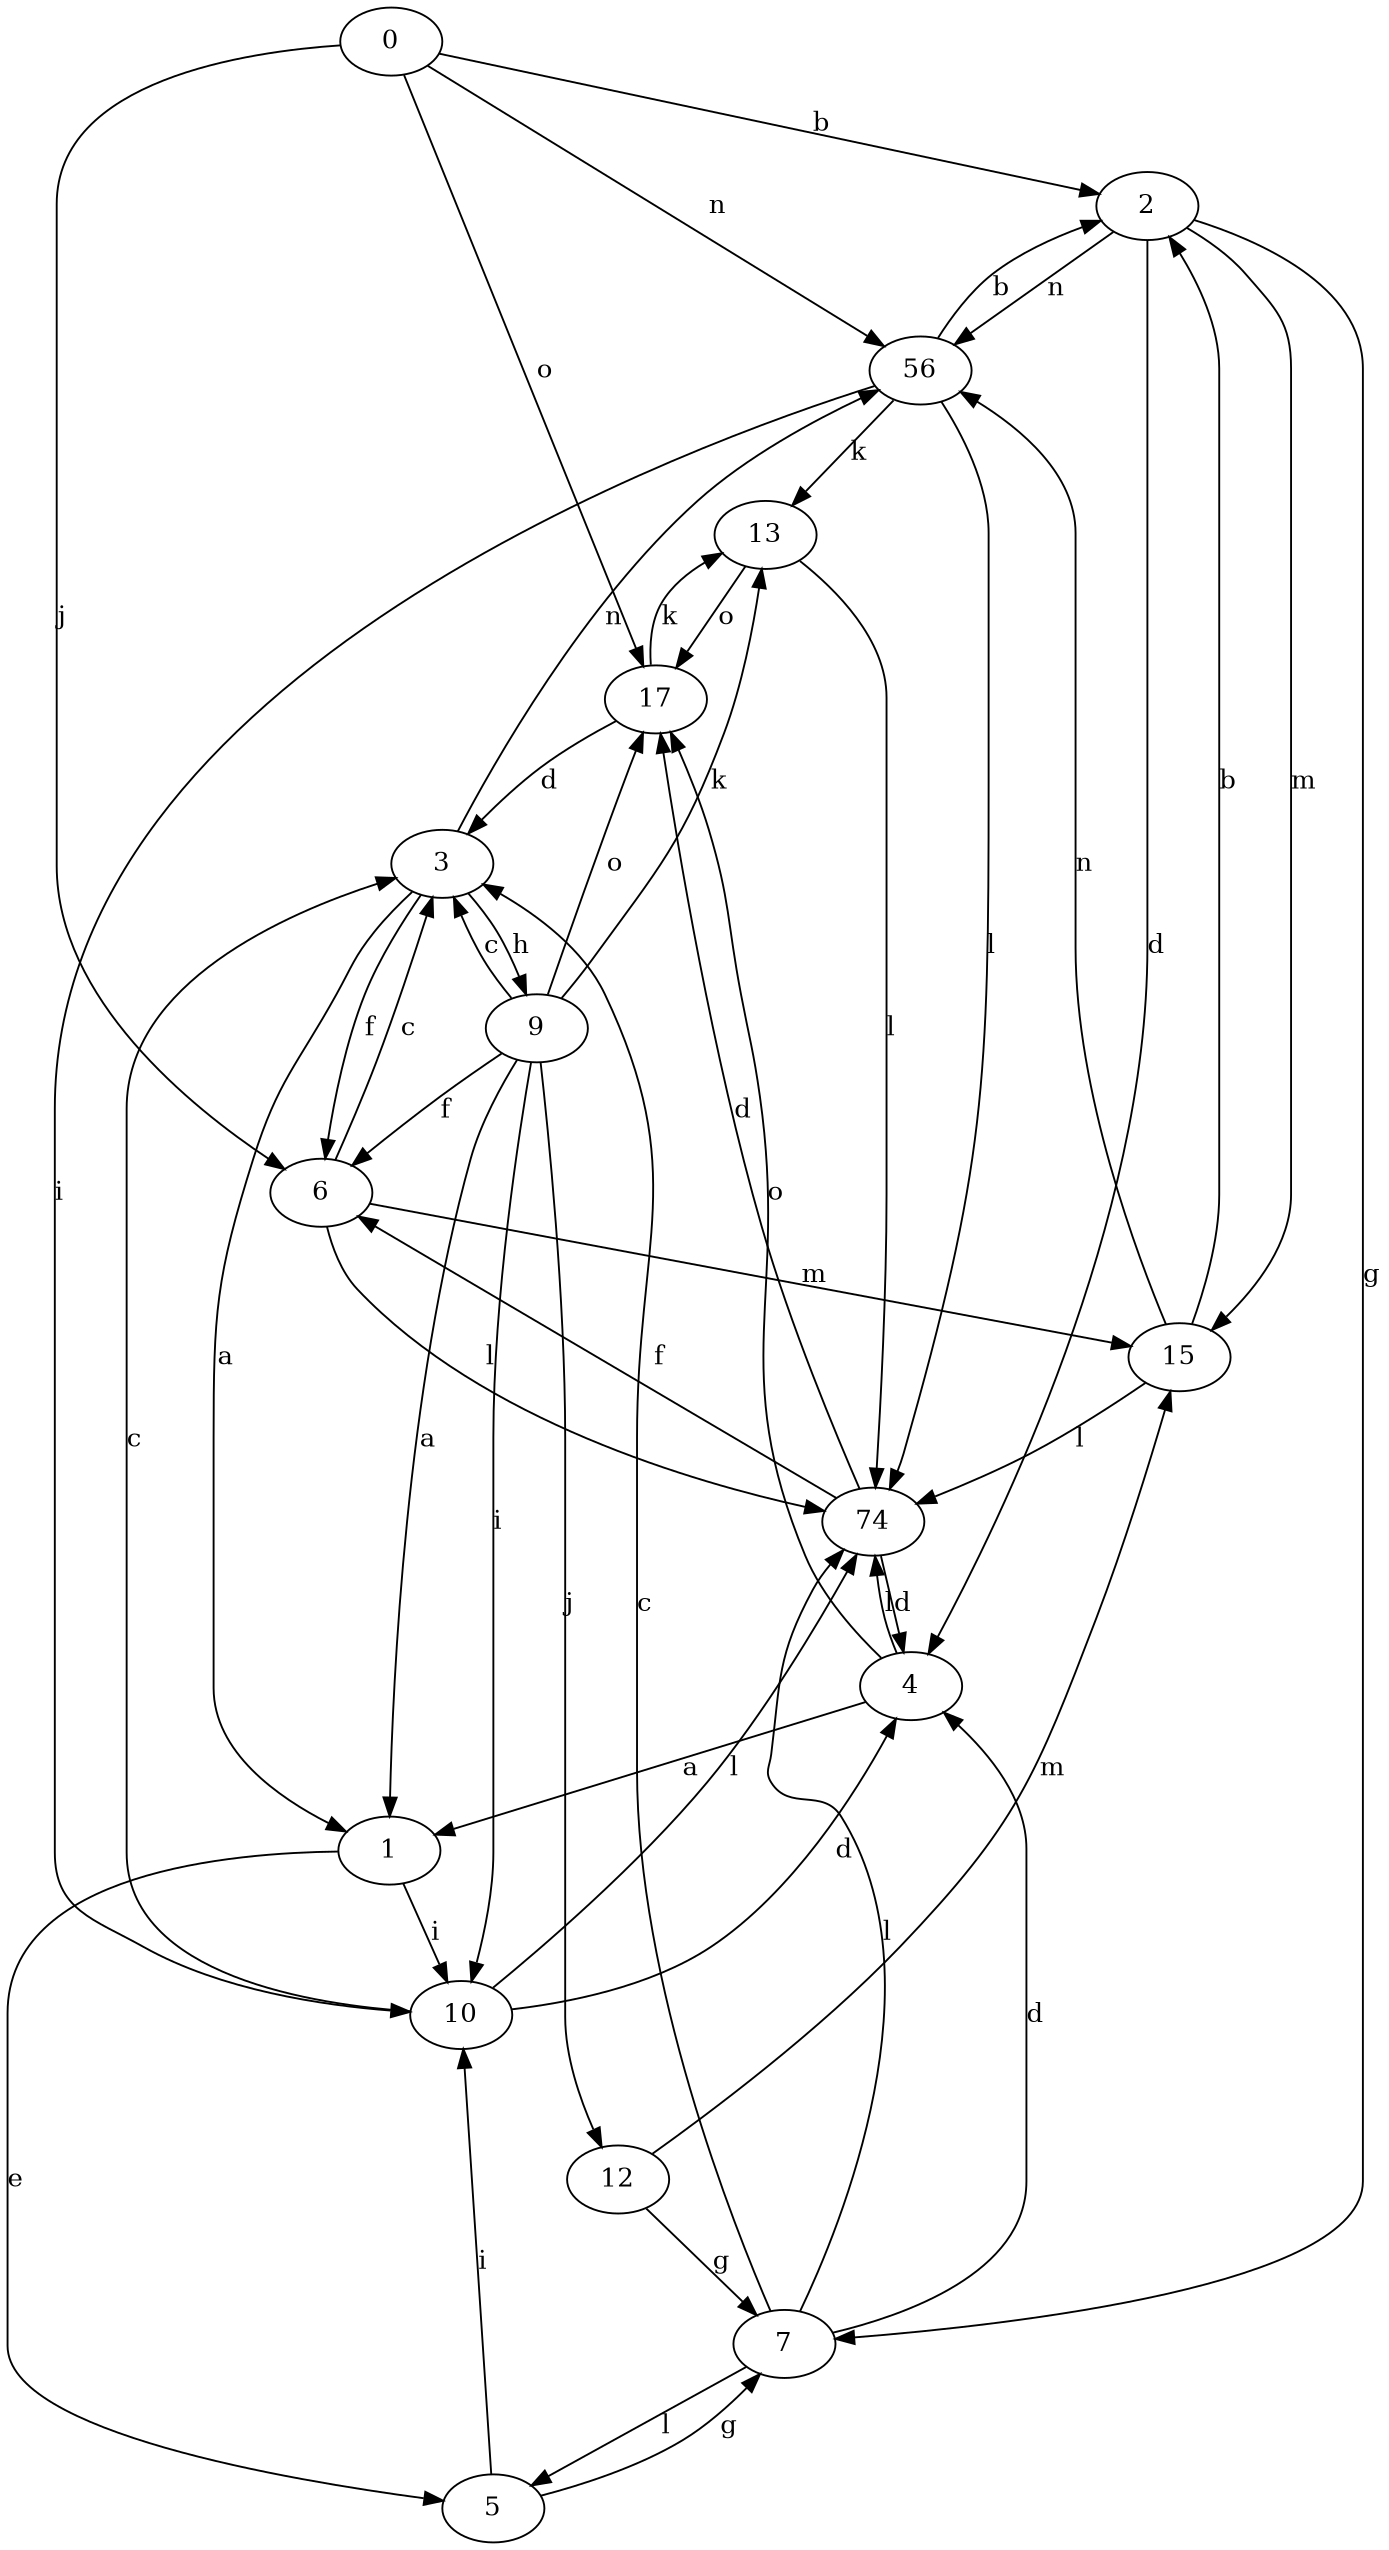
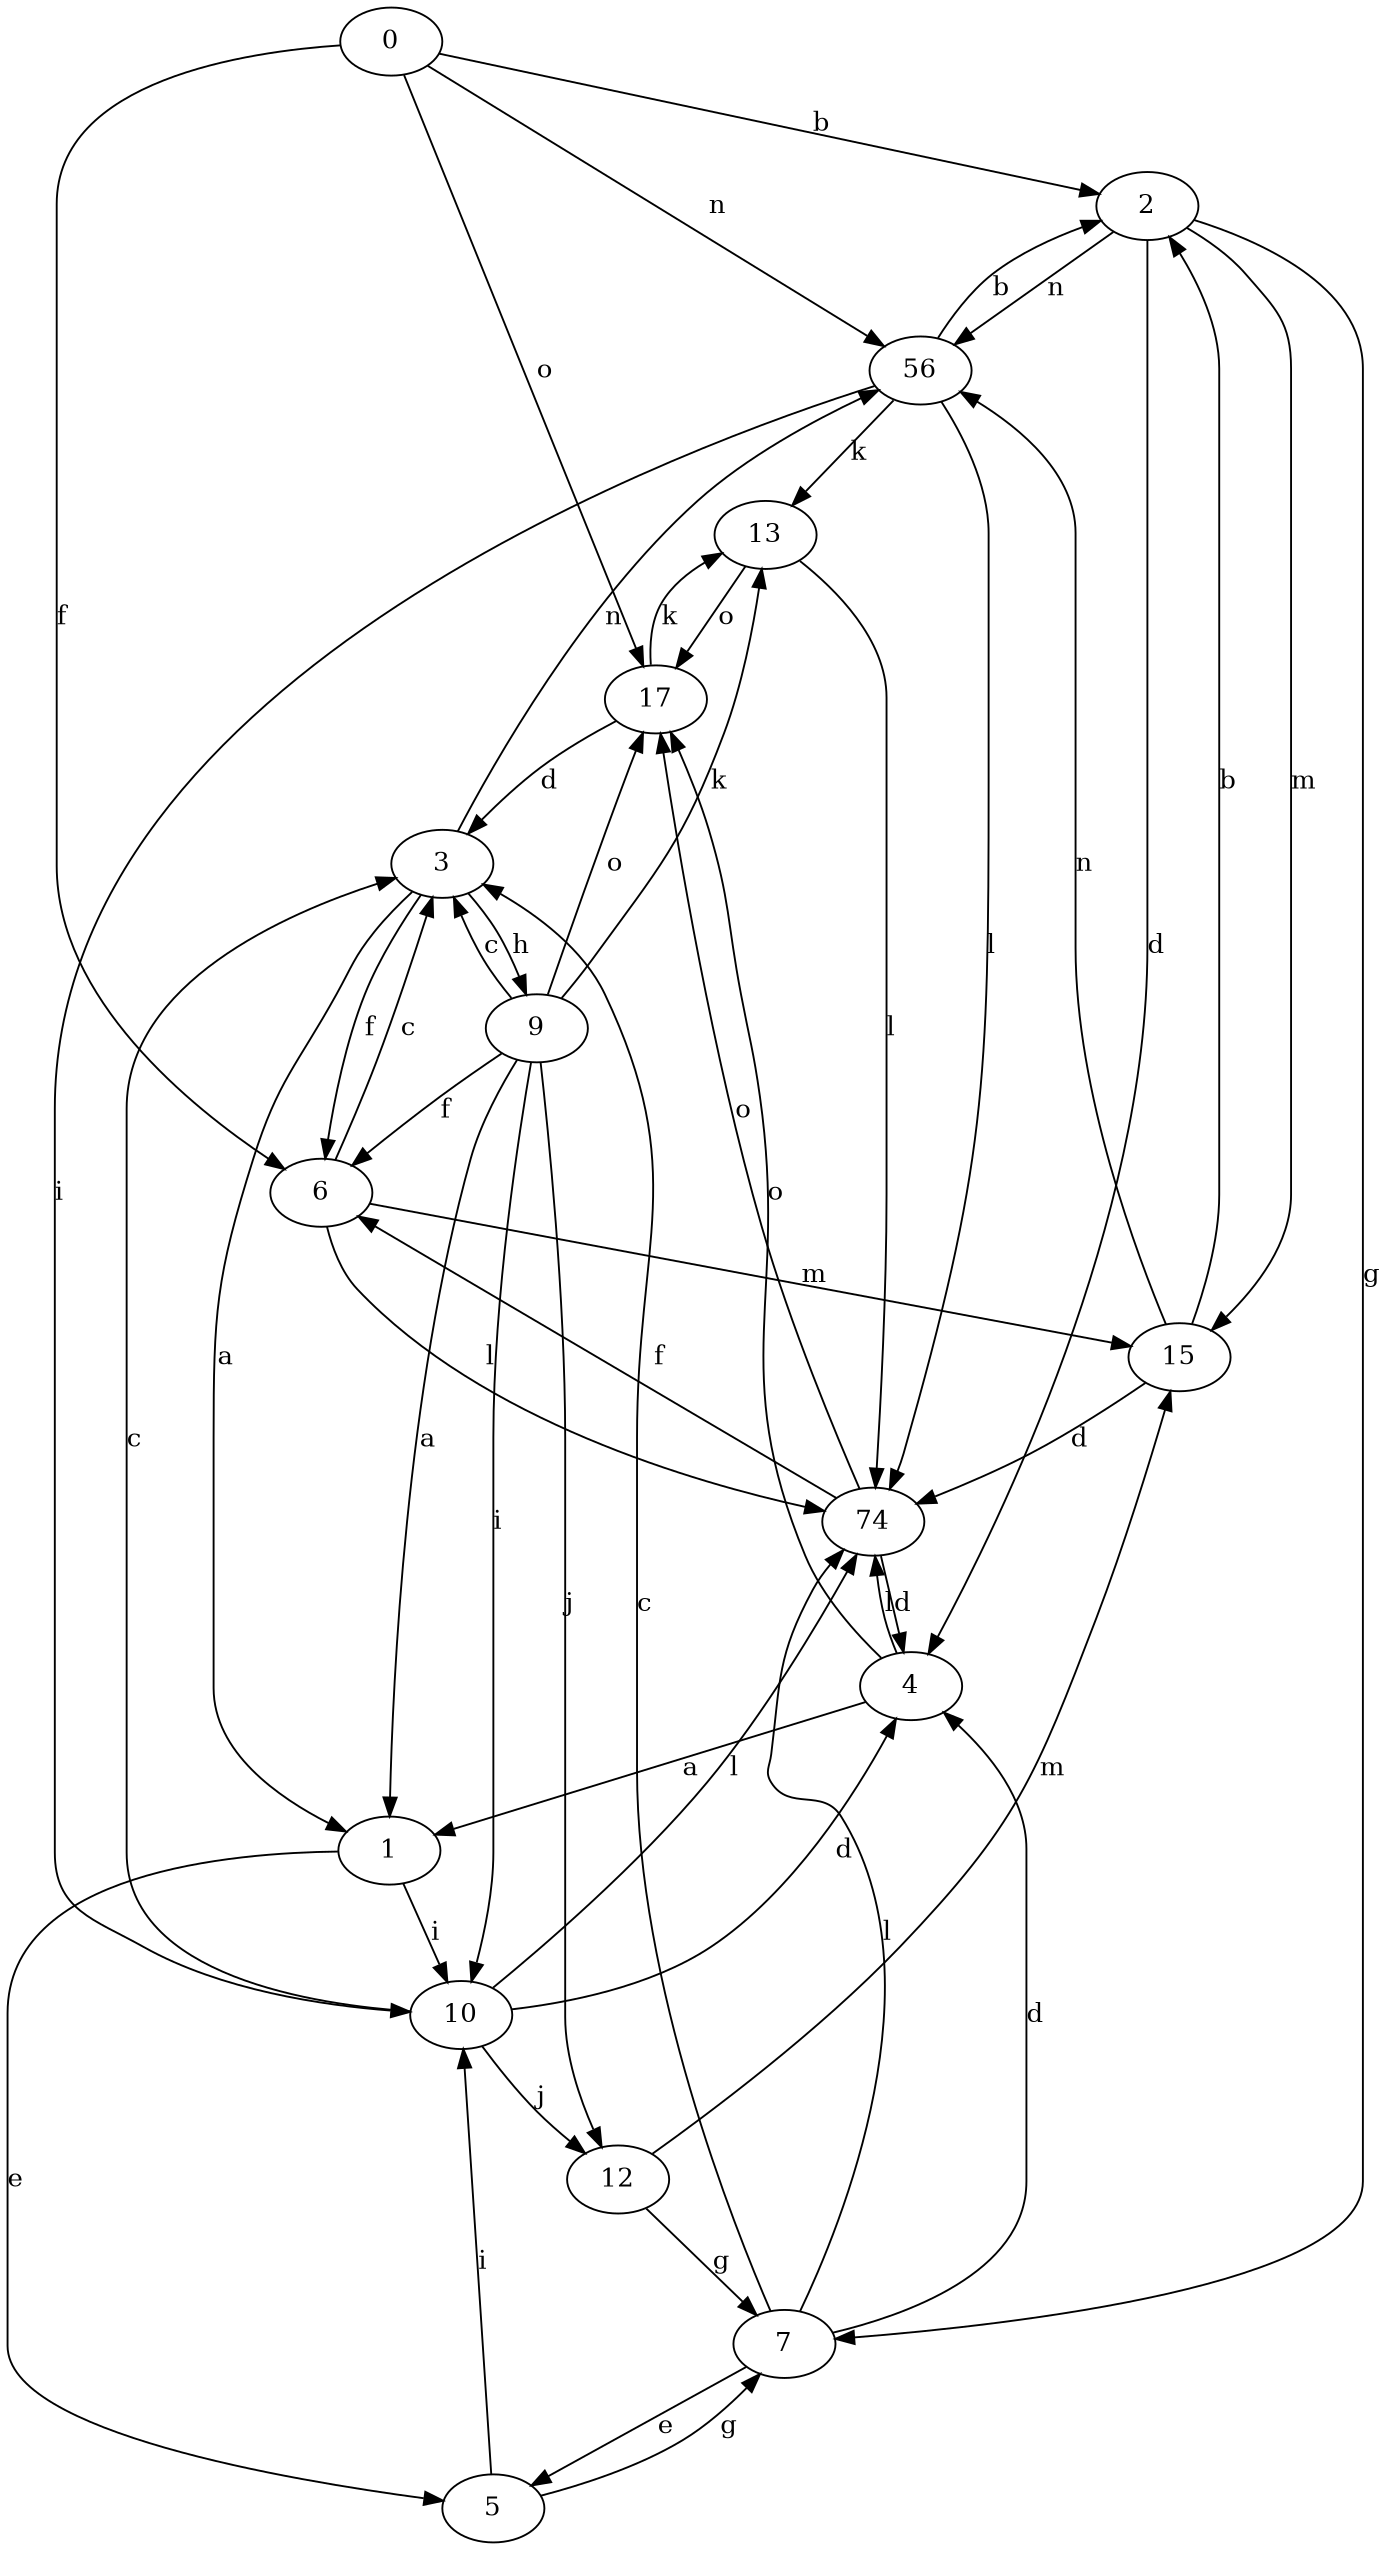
edge "0" -> "6": label "j" -> "f"
edge "74" -> "17": label "d" -> "o"
edge "15" -> "74": label "l" -> "d"
edge "10" -> "12": added, label "j"
edge "7" -> "5": label "l" -> "e"
